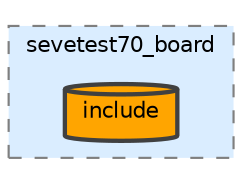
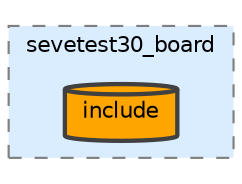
cluster "sevetest70_board": label "sevetest70_board" -> "sevetest30_board"
